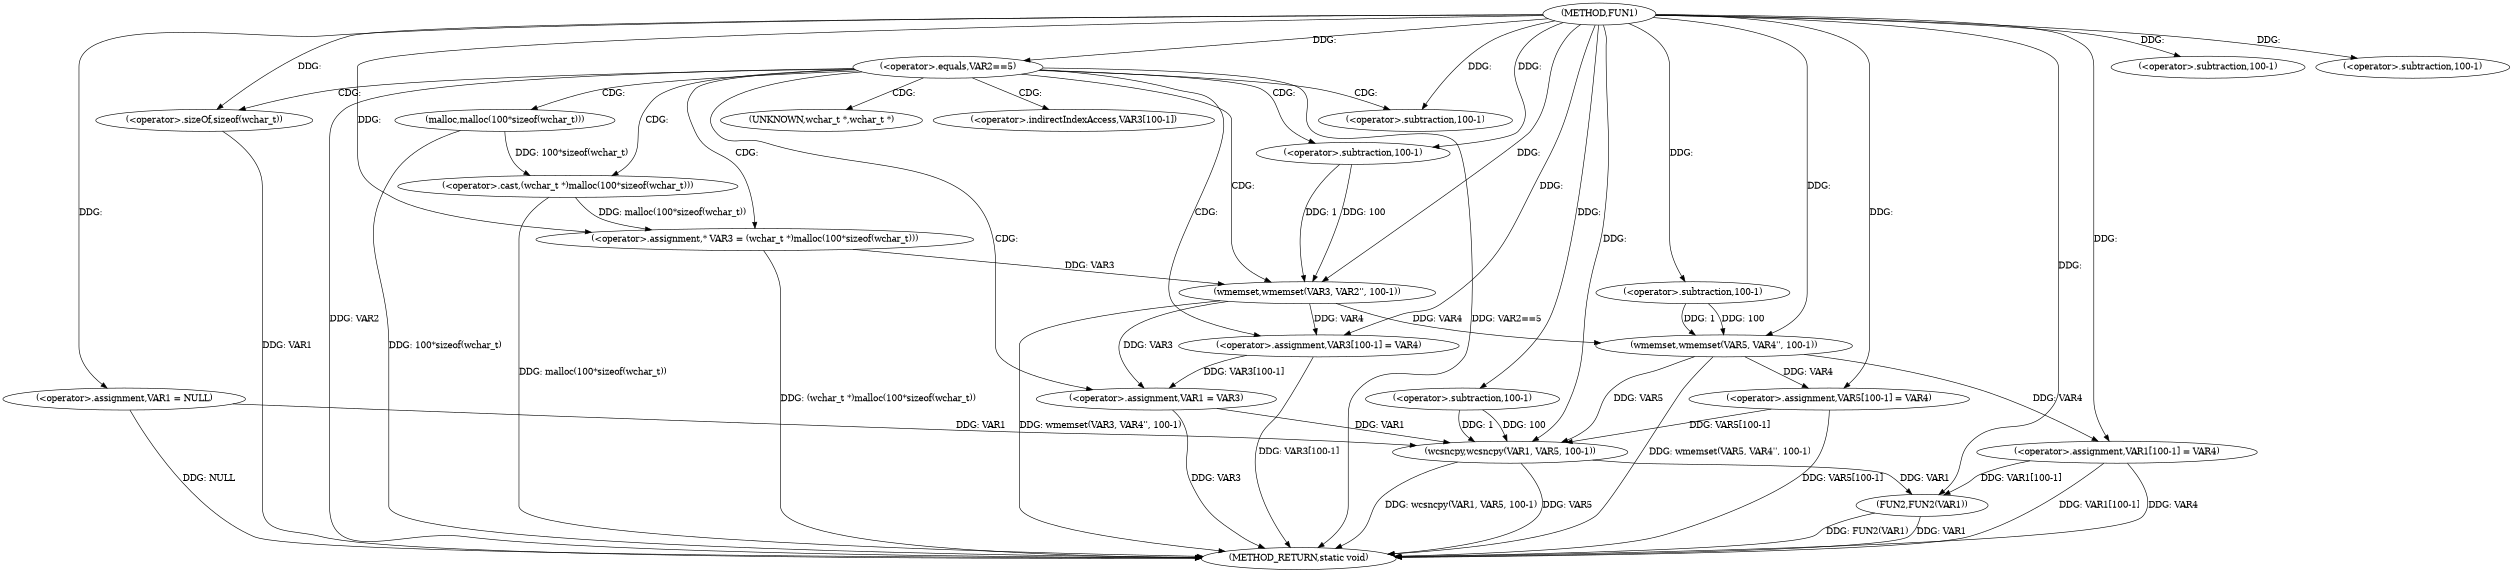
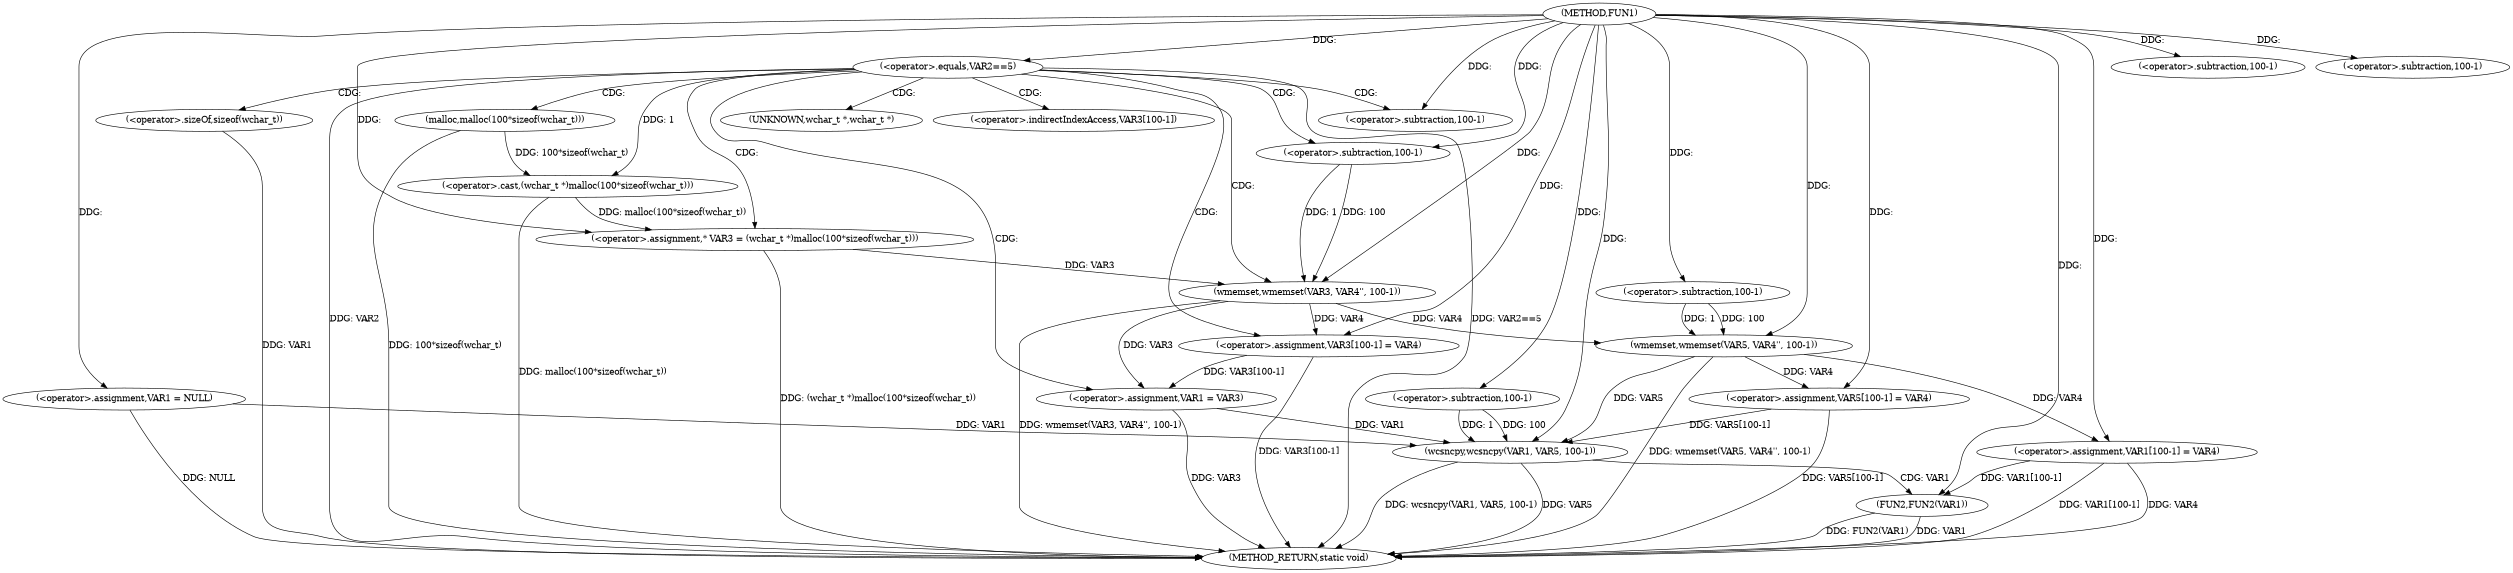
edge "(METHOD,FUN1)" -> "(<operator>.sizeOf,sizeof(wchar_t))": removed, label "DDG:"
edge "(<operator>.equals,VAR2==5)" -> "(<operator>.cast,(wchar_t *)malloc(100*sizeof(wchar_t)))": label "CDG: " -> "DDG: 1"
node "(wmemset,wmemset(VAR3, VAR2'', 100-1))": label "(wmemset,wmemset(VAR3, VAR2'', 100-1))" -> "(wmemset,wmemset(VAR3, VAR4'', 100-1))"
edge "(wcsncpy,wcsncpy(VAR1, VAR5, 100-1))" -> "(FUN2,FUN2(VAR1))": label "DDG: VAR1" -> "CDG: VAR1"
